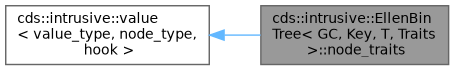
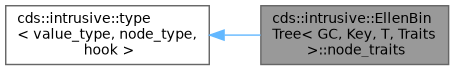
node "cds::intrusive::value < value_type, node_type, hook >": label "cds::intrusive::value < value_type, node_type, hook >" -> "cds::intrusive::type < value_type, node_type, hook >"
